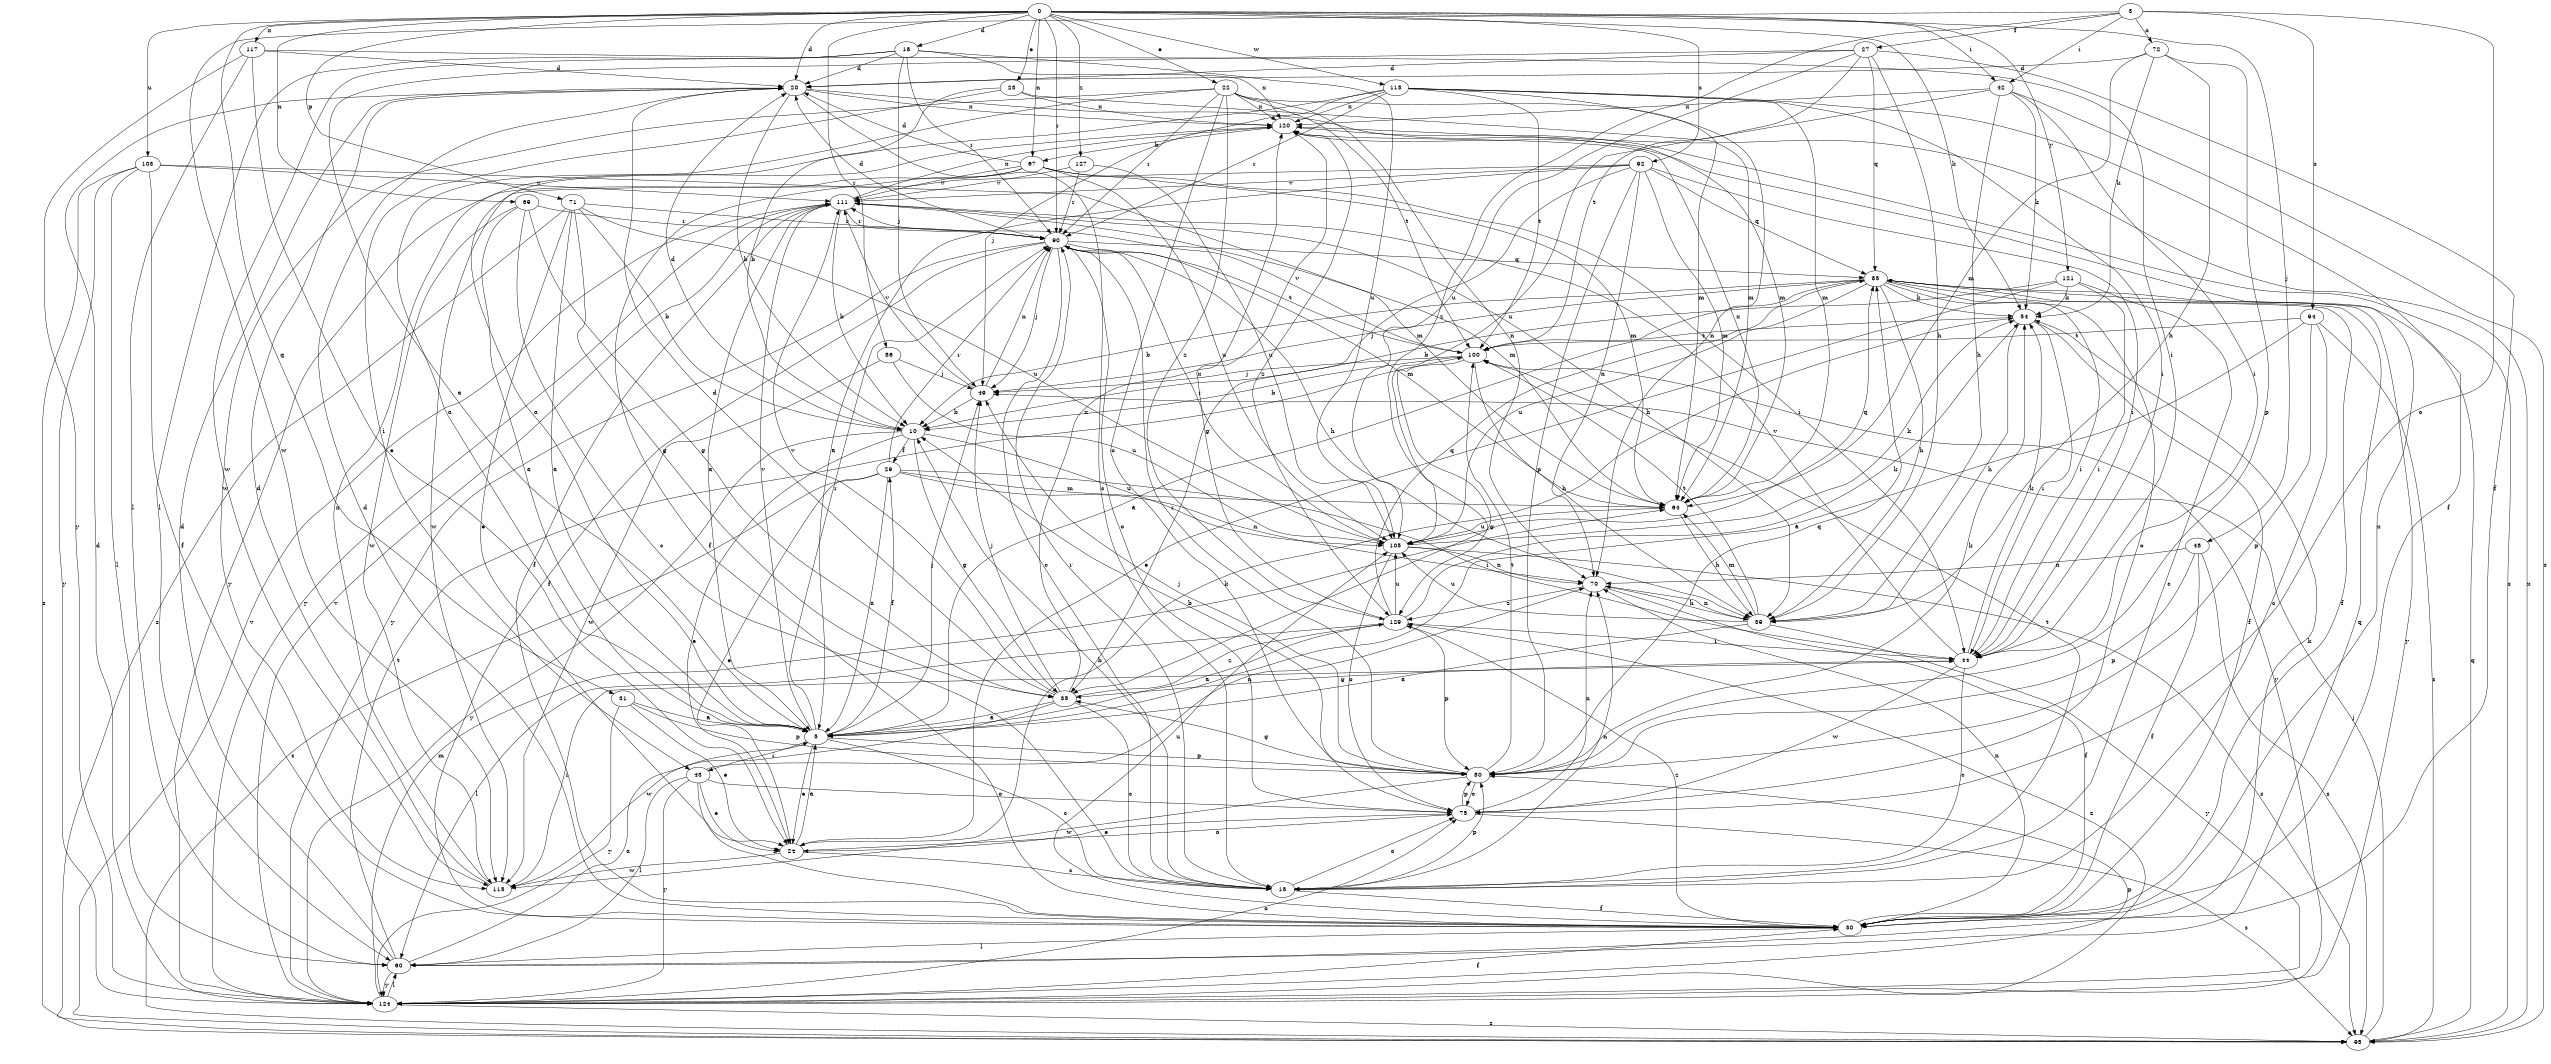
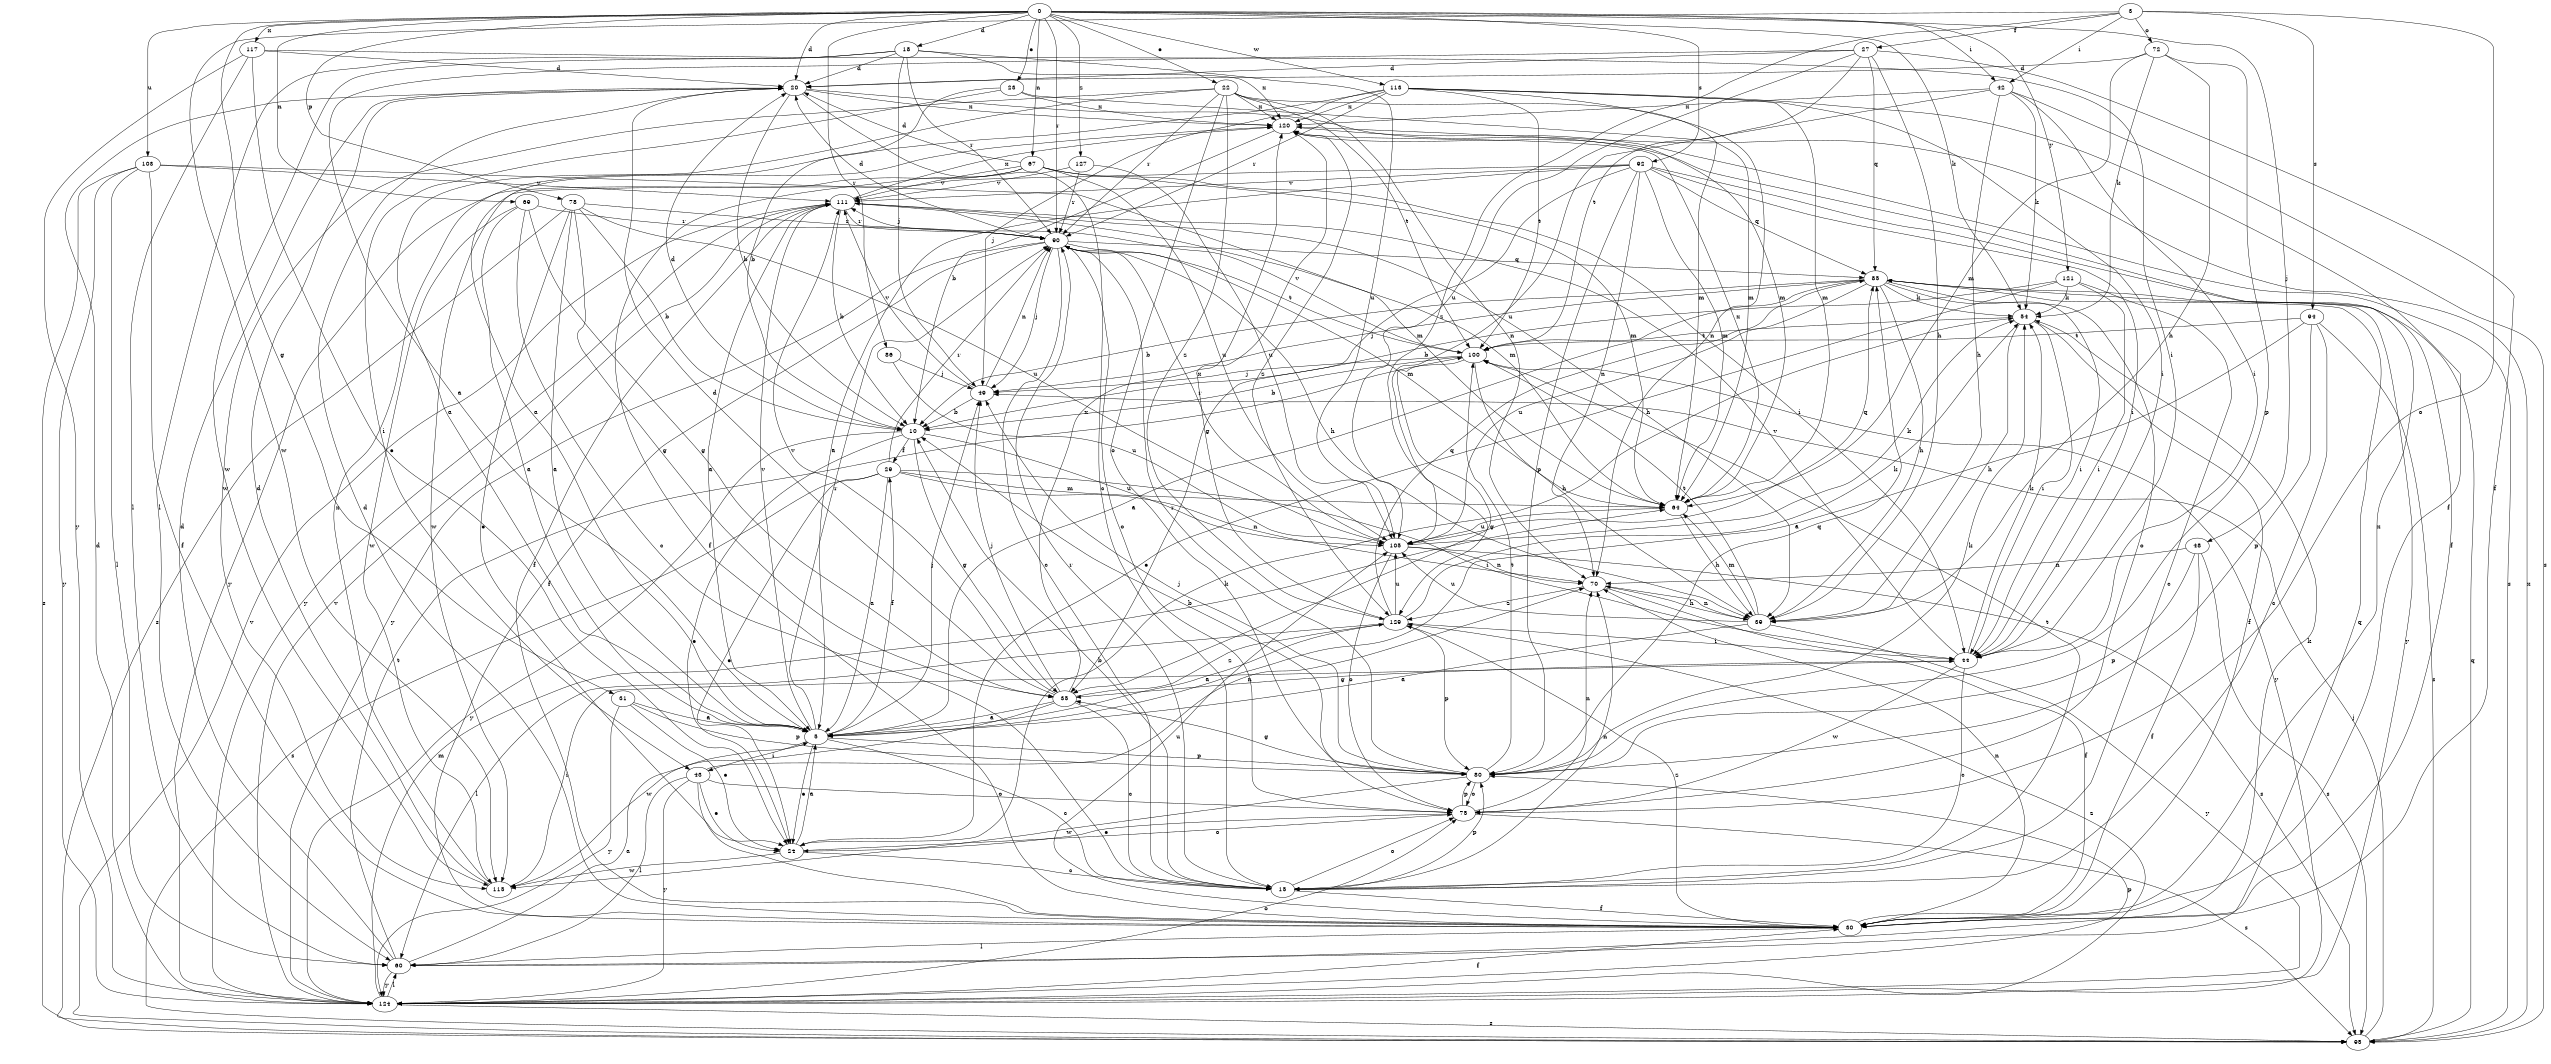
edge "120" -> "67": now "120" -> "10"
node "71": label "71" -> "78"
edge "0" -> "31": label "q" -> "g"
edge "86" -> "115": removed, label "w"
edge "85" -> "30": now "92" -> "30"
